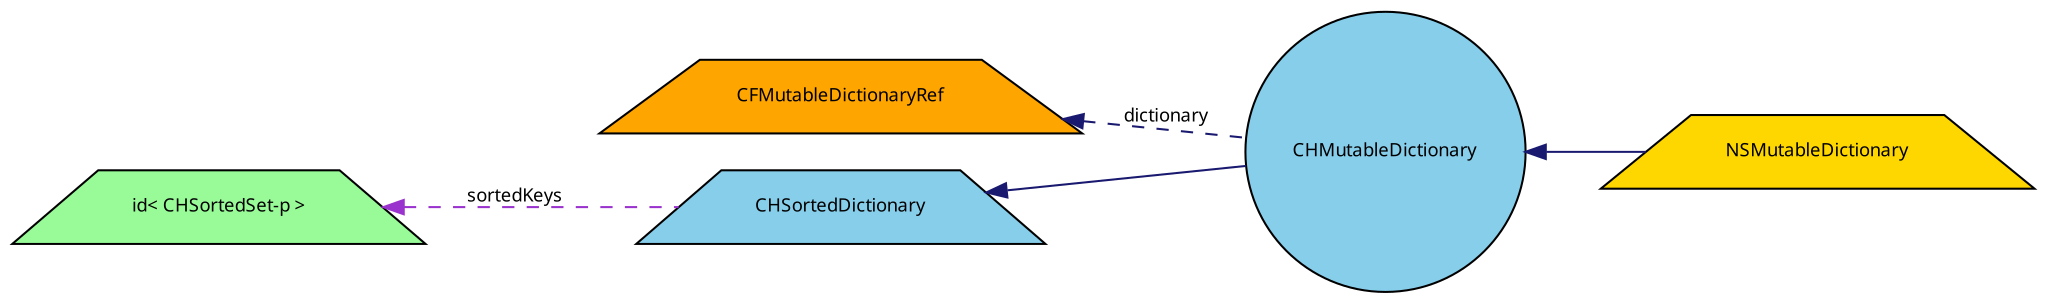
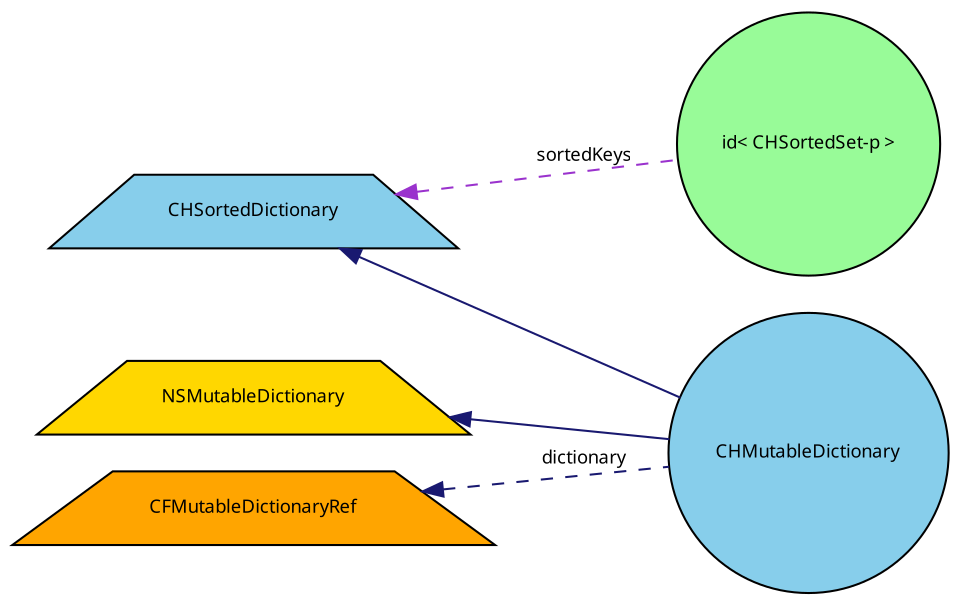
edge "NSMutableDictionary" -> "CHMutableDictionary": reversed
node "id< CHSortedSet-p >": shape trapezium -> circle
edge "CHSortedDictionary" -> "id< CHSortedSet-p >": reversed
